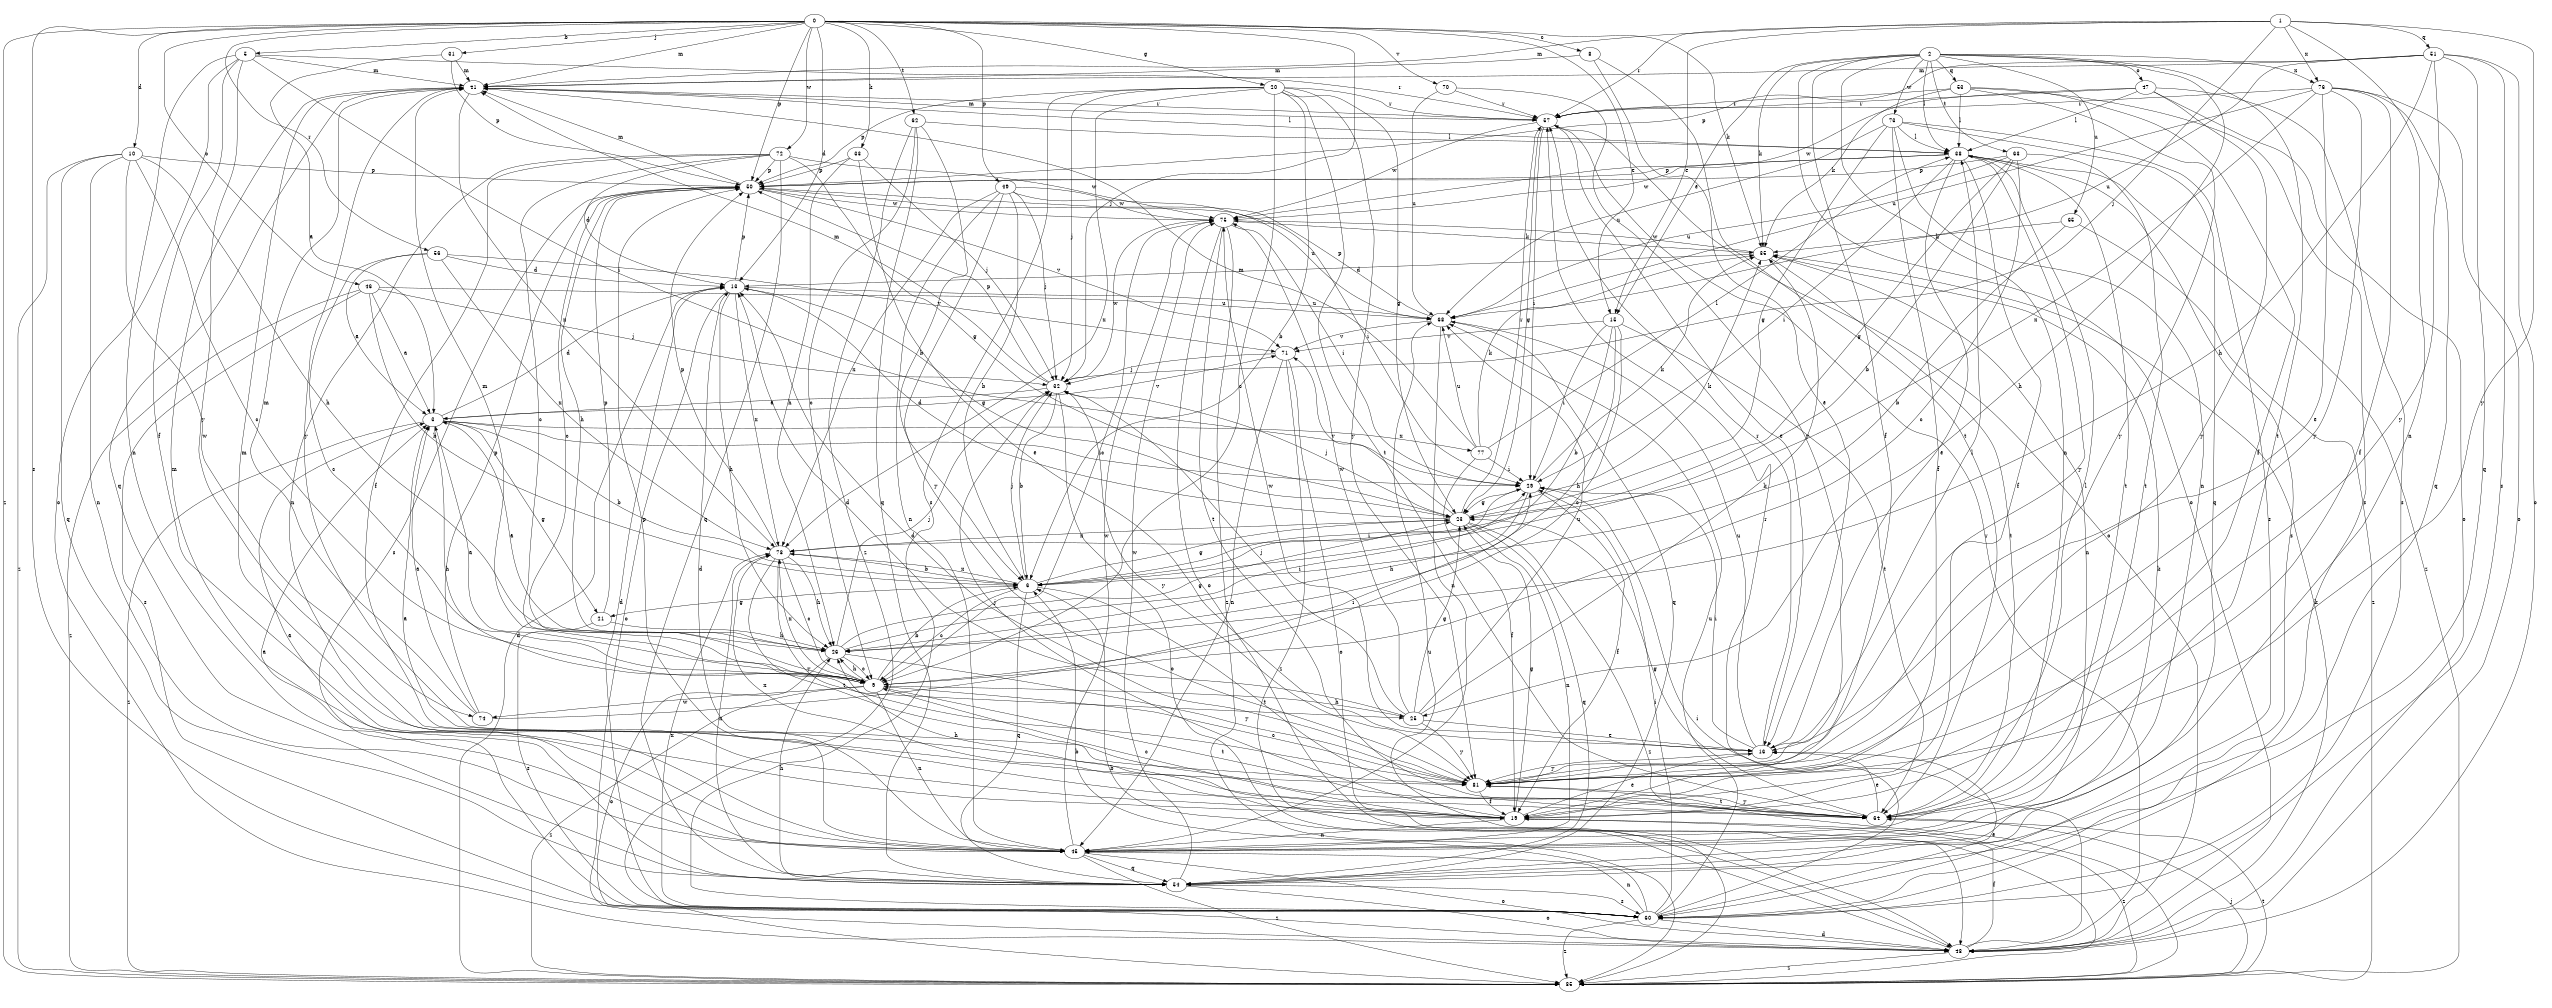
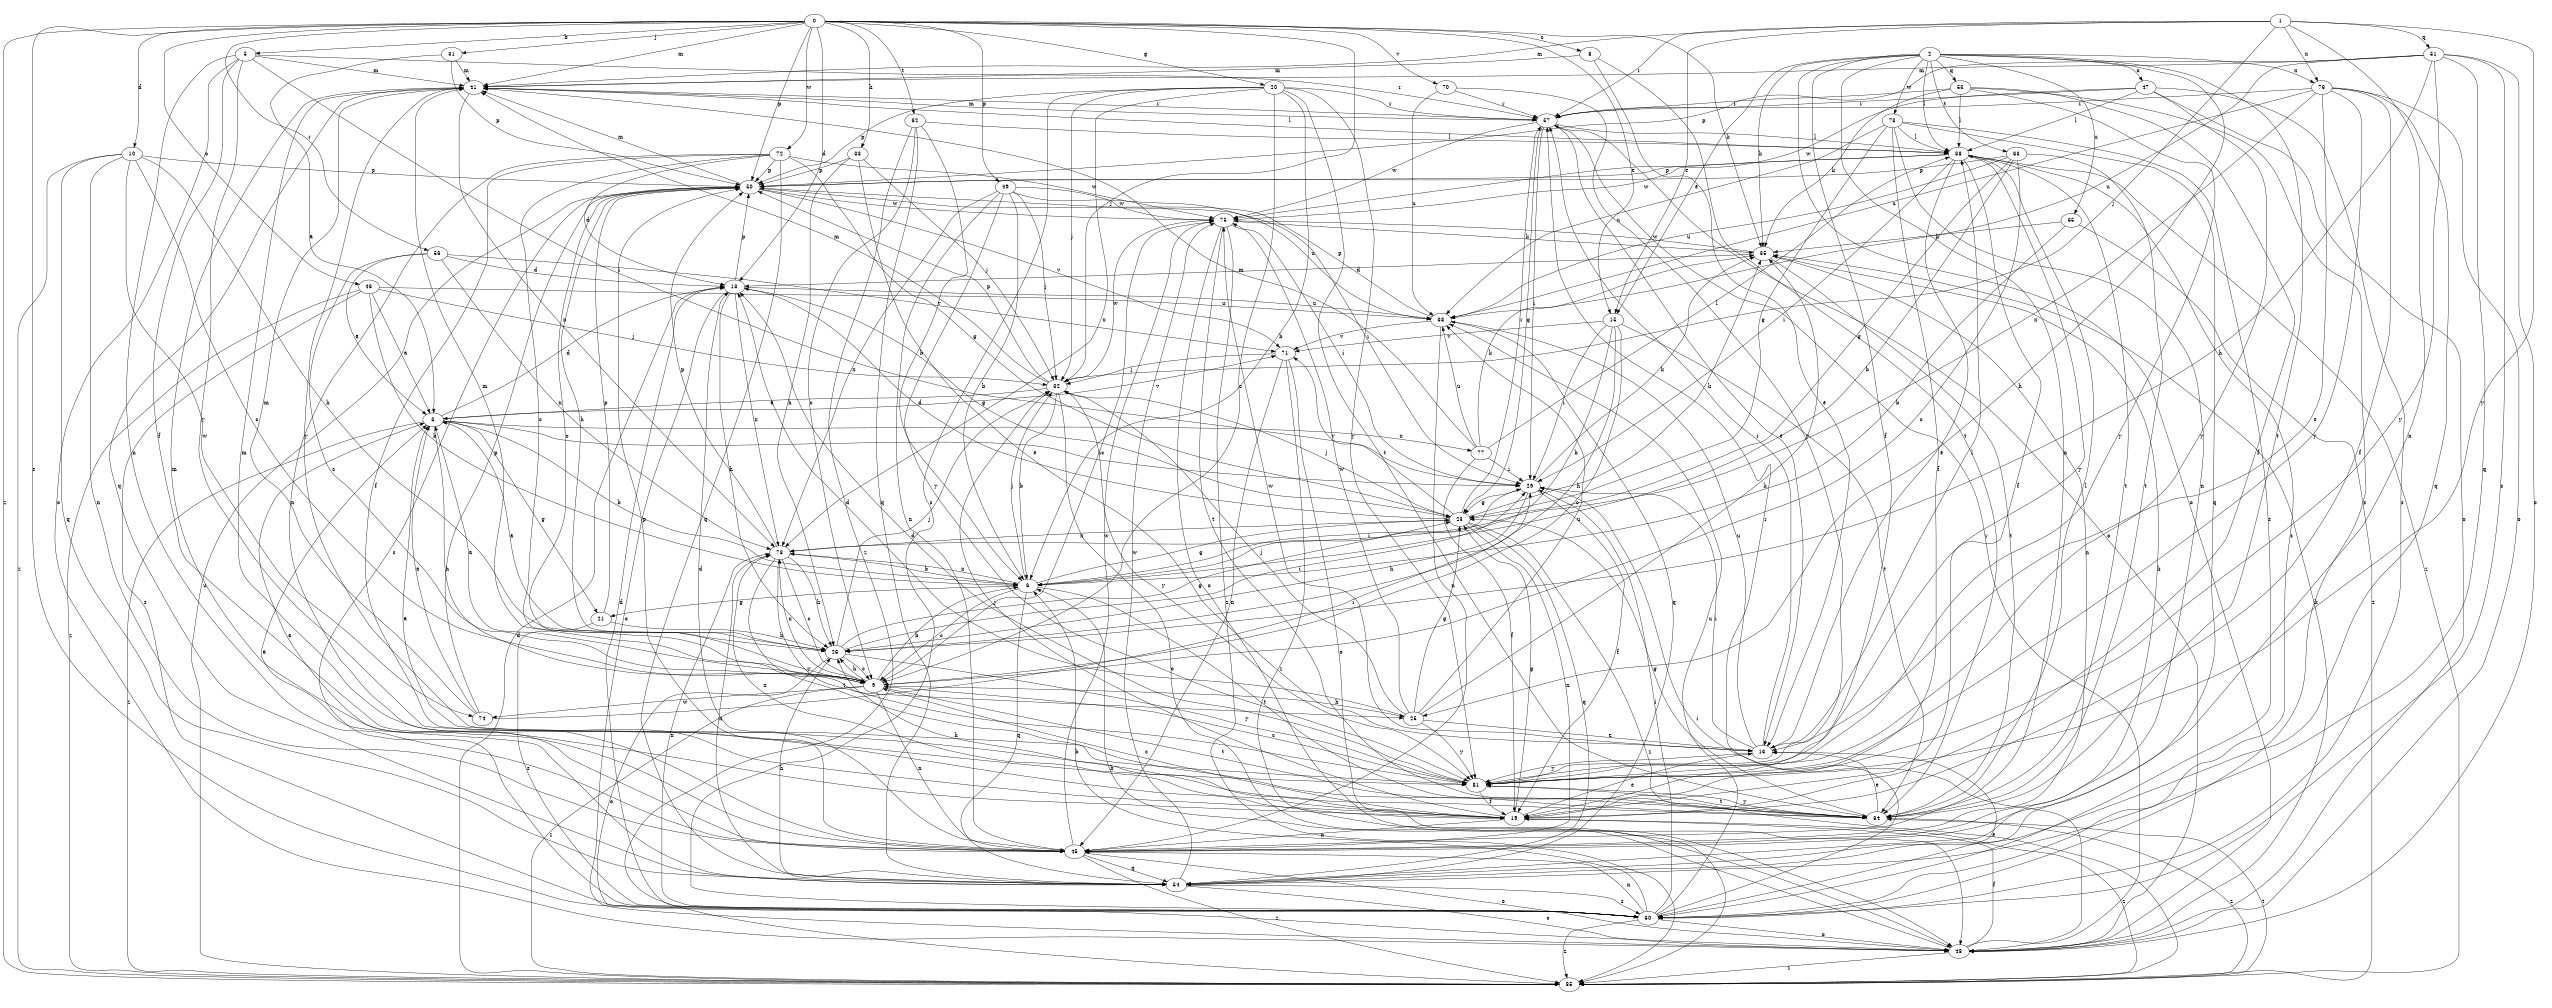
edge "57" -> "38": added, label "l"
edge "20" -> "23": removed, label "g"
edge "85" -> "68": now "85" -> "50"
edge "64" -> "85": label "j" -> "z"
edge "60" -> "48": label "d" -> "o"
